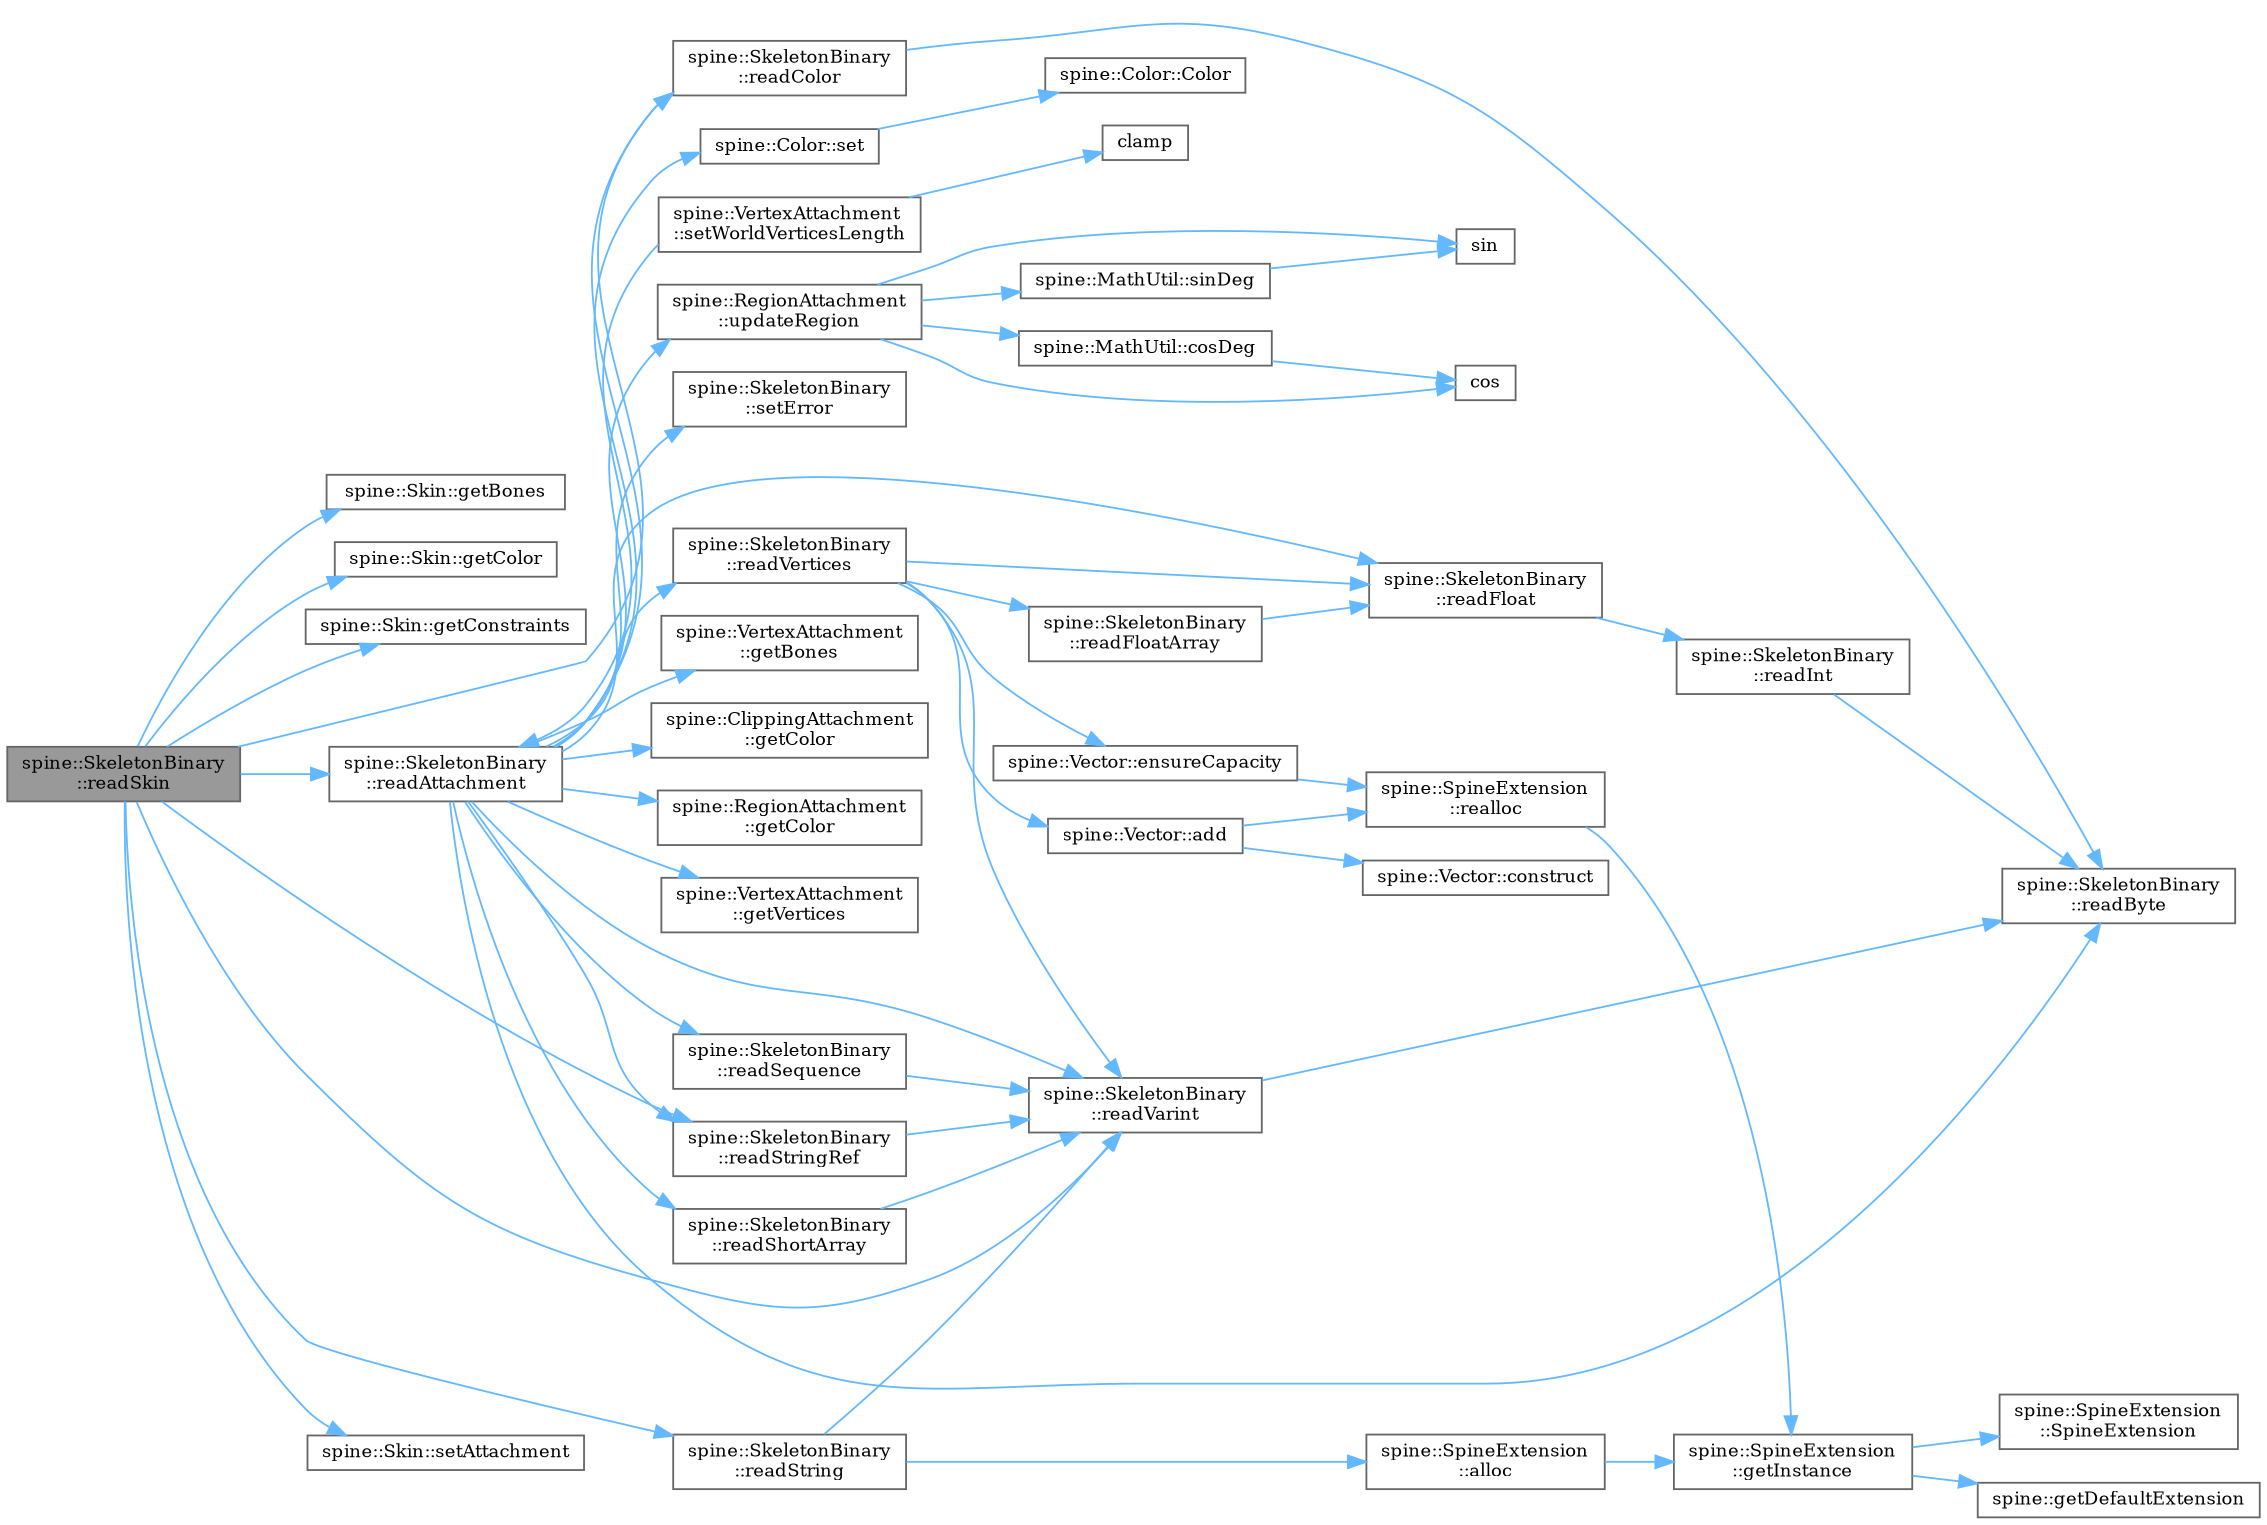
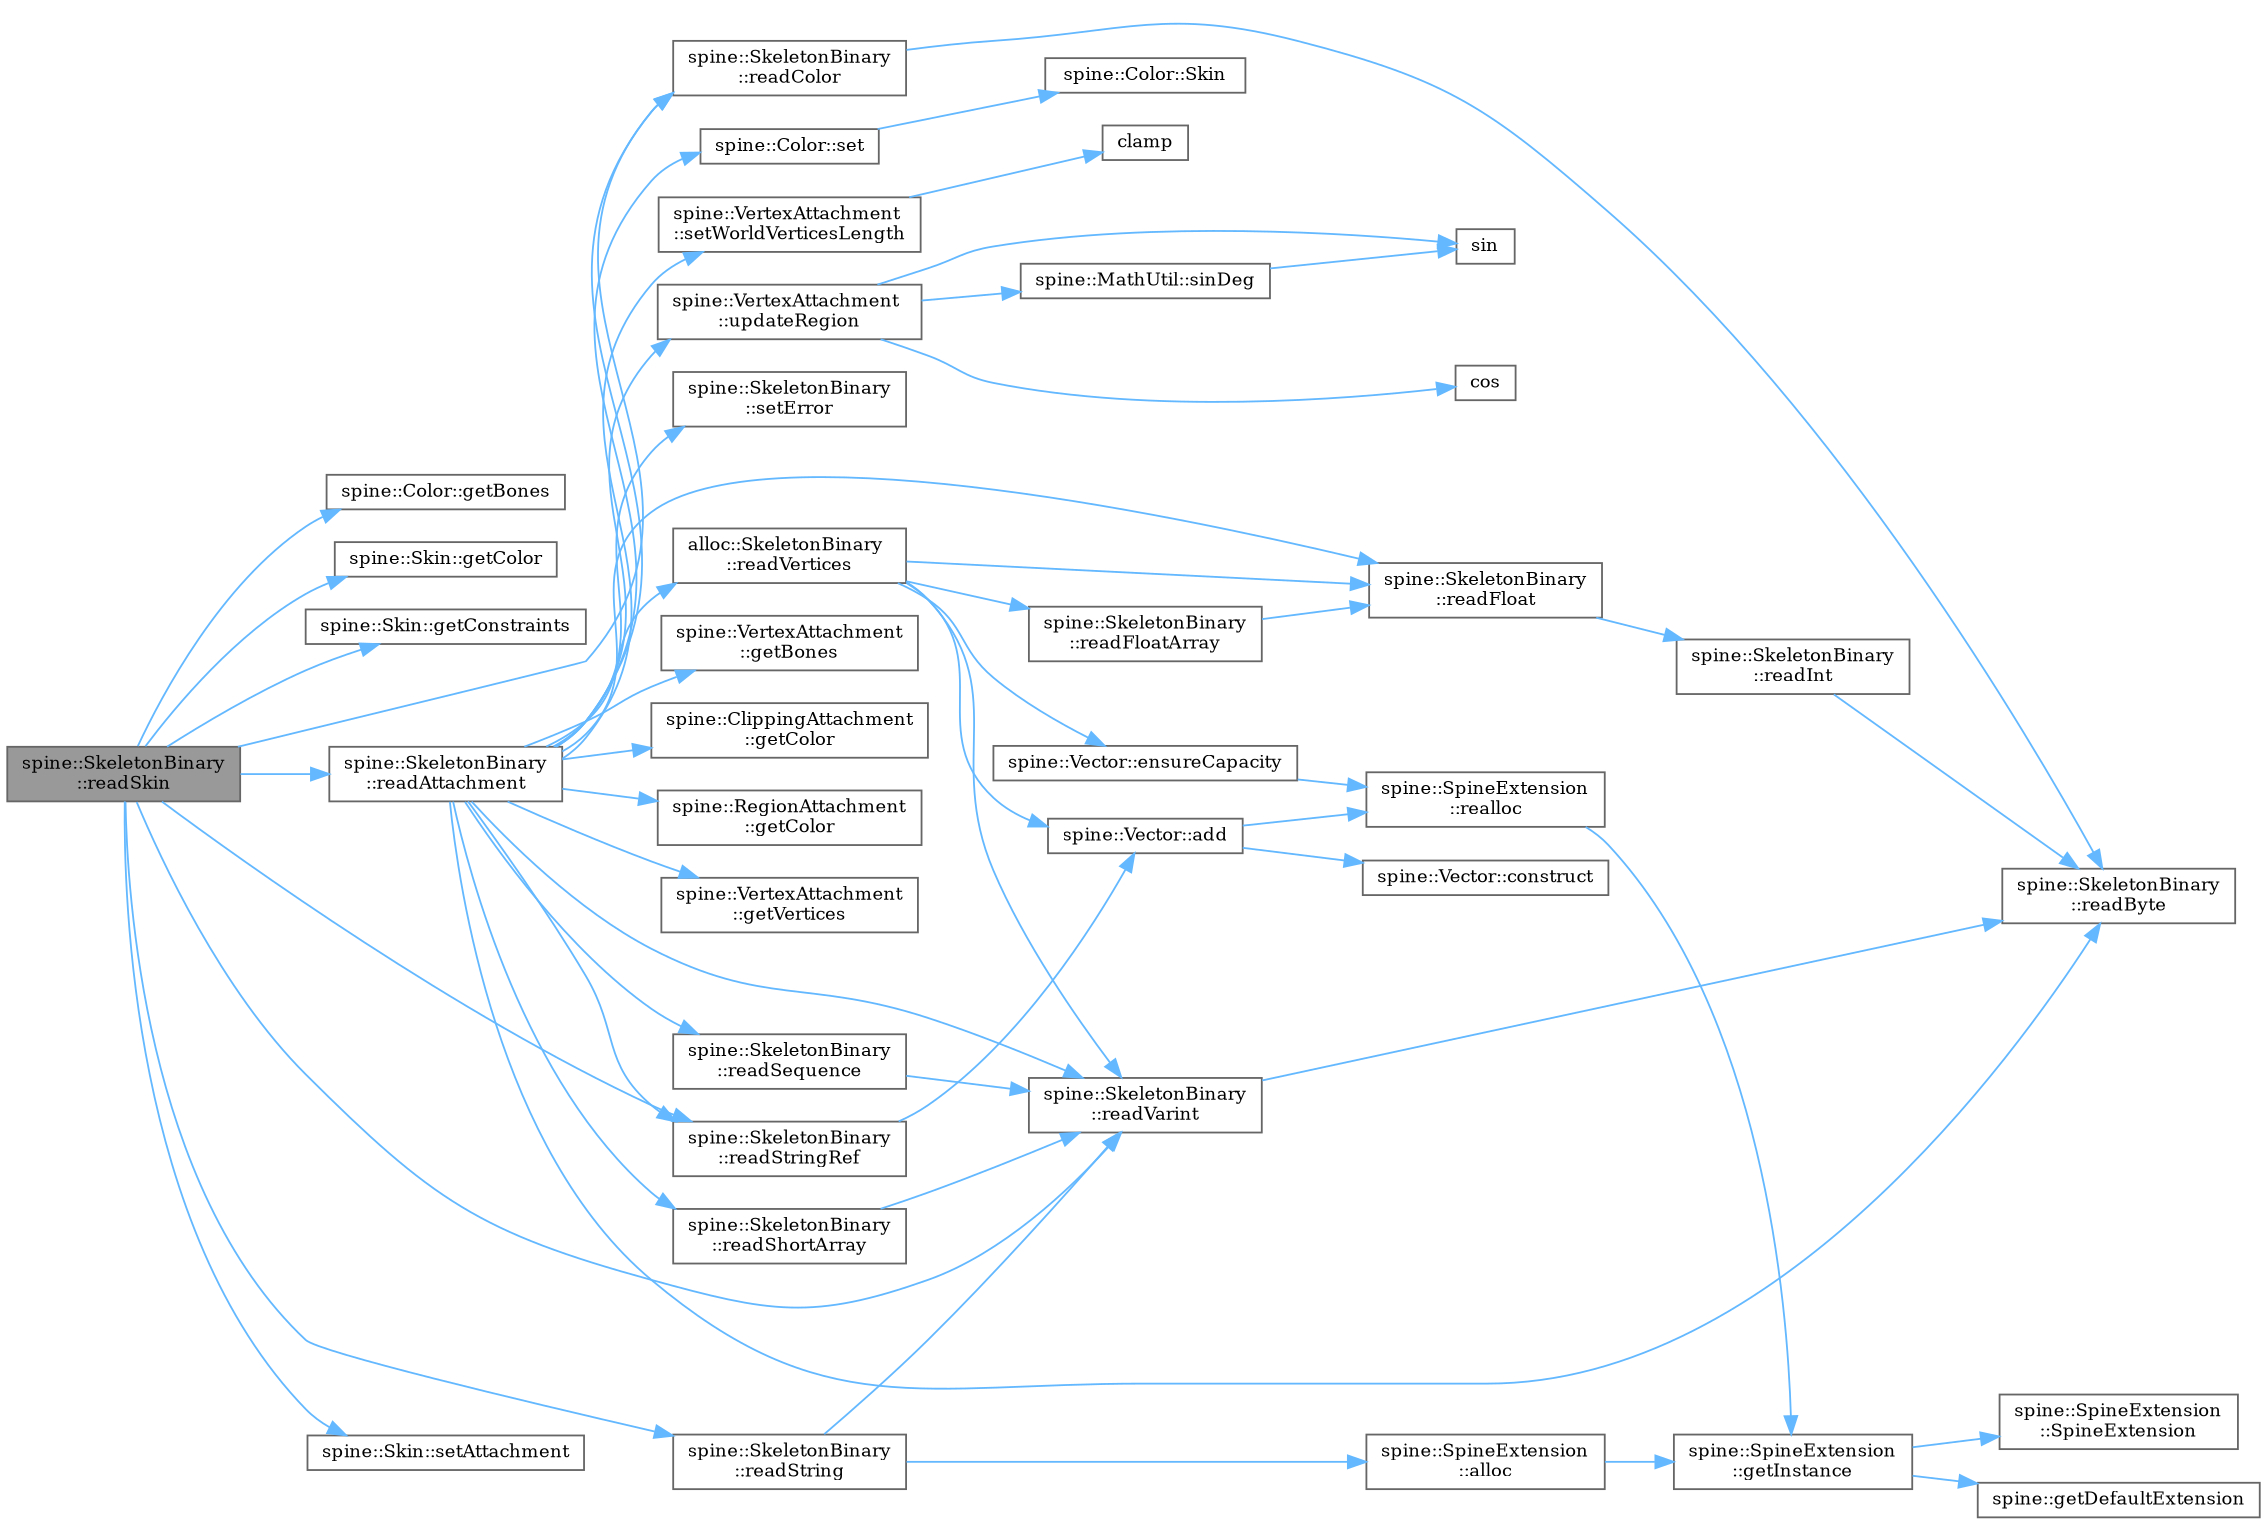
node "spine::Color::Color": label "spine::Color::Color" -> "spine::Color::Skin"
node "spine::RegionAttachment ::updateRegion": label "spine::RegionAttachment ::updateRegion" -> "spine::VertexAttachment ::updateRegion"
node "spine::MathUtil::cosDeg": removed
node "spine::Skin::getBones": label "spine::Skin::getBones" -> "spine::Color::getBones"
edge "spine::VertexAttachment ::setWorldVerticesLength" -> "spine::SkeletonBinary ::readAttachment": reversed
node "spine::SkeletonBinary ::readVertices": label "spine::SkeletonBinary ::readVertices" -> "alloc::SkeletonBinary ::readVertices"
edge "spine::SkeletonBinary ::readStringRef" -> "spine::SkeletonBinary ::readVarint": now "spine::SkeletonBinary ::readStringRef" -> "spine::Vector::add"
